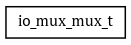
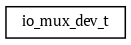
node "io_mux_mux_t": label "io_mux_mux_t" -> "io_mux_dev_t"
